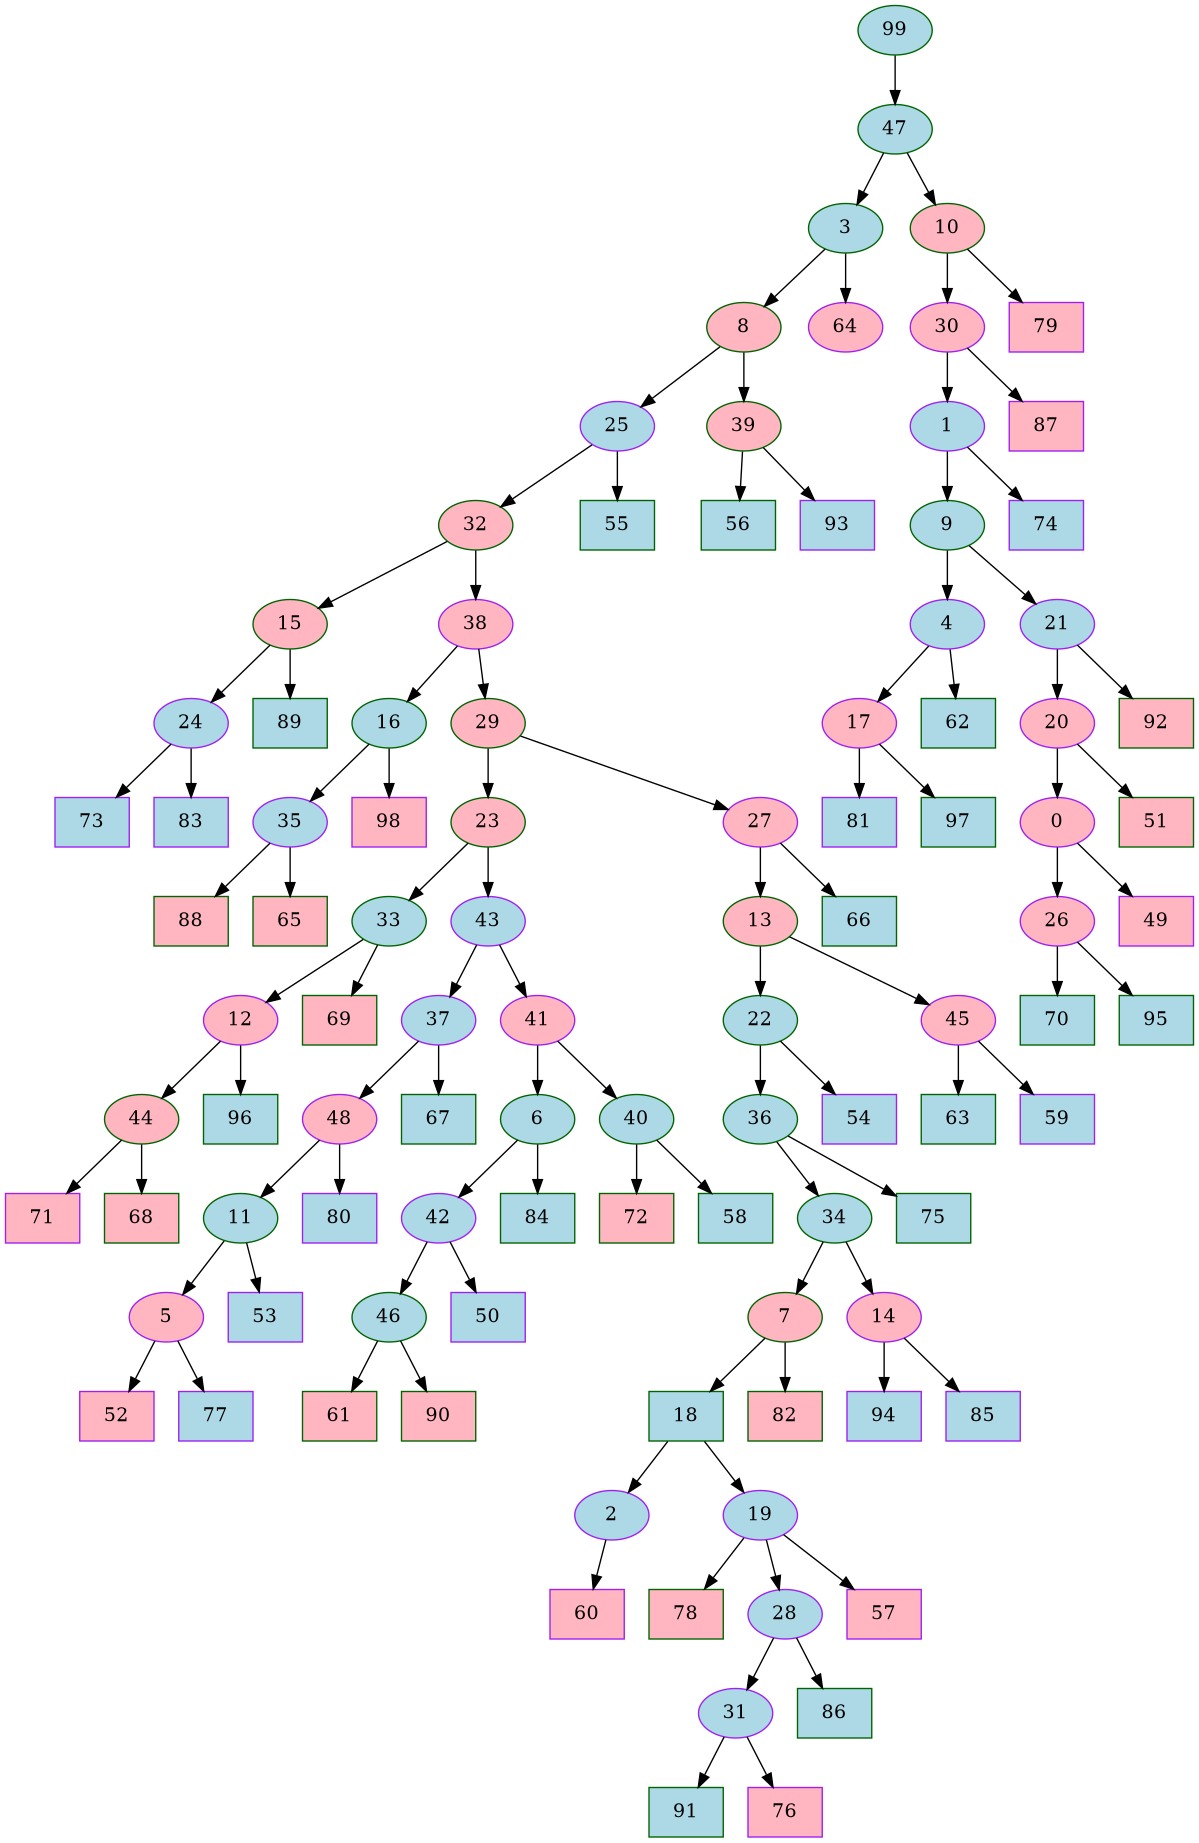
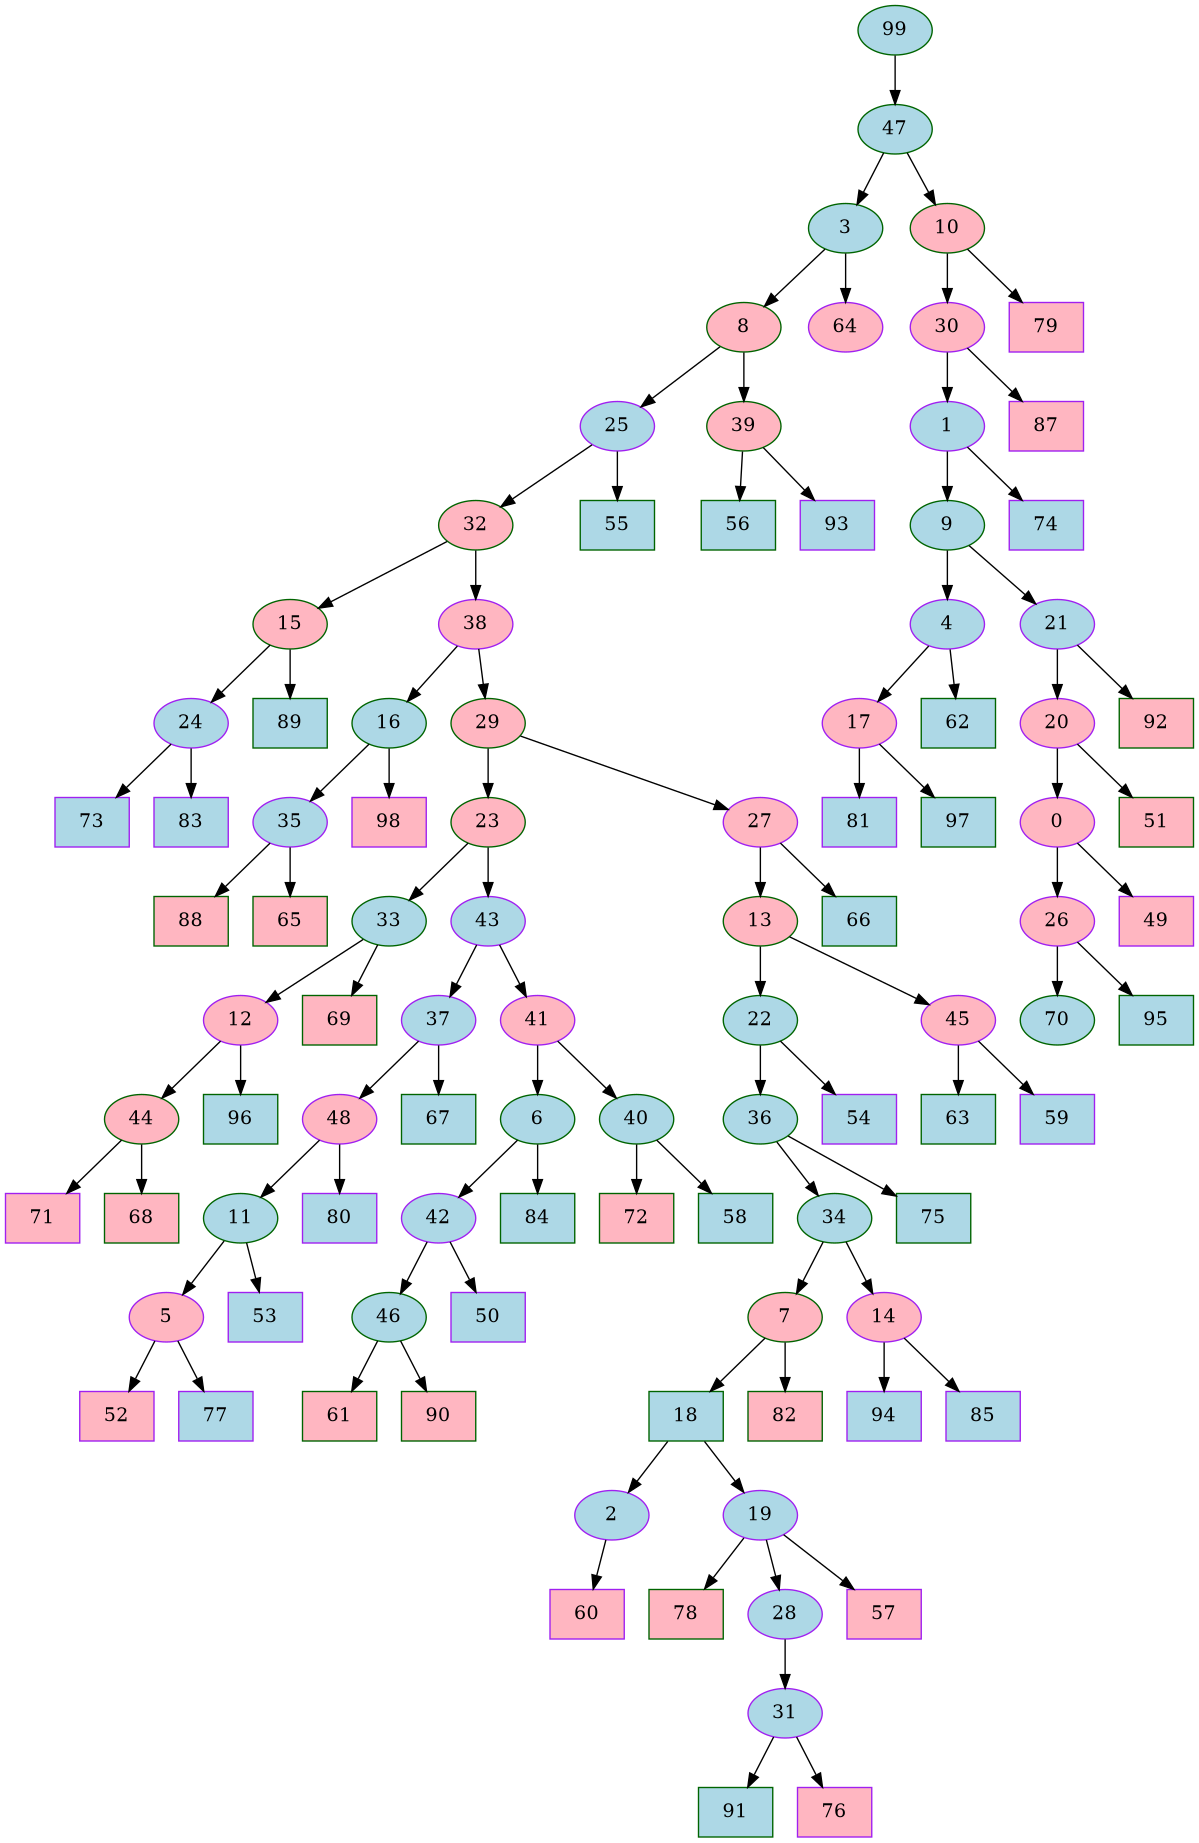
node "70": shape box -> ellipse
node "86": removed
